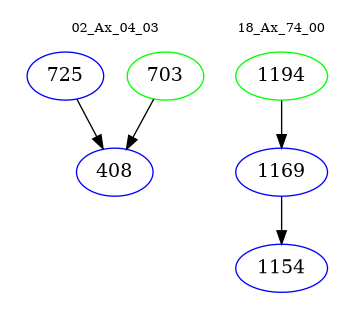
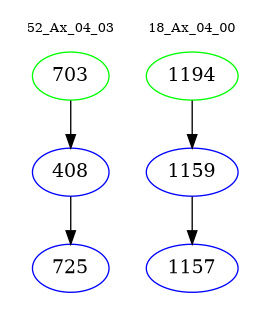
cluster "02_Ax_04_03": label "02_Ax_04_03" -> "52_Ax_04_03"
cluster "18_Ax_74_00": label "18_Ax_74_00" -> "18_Ax_04_00"
edge "725" -> "408": reversed
node "1169": label "1169" -> "1159"
node "1154": label "1154" -> "1157"
